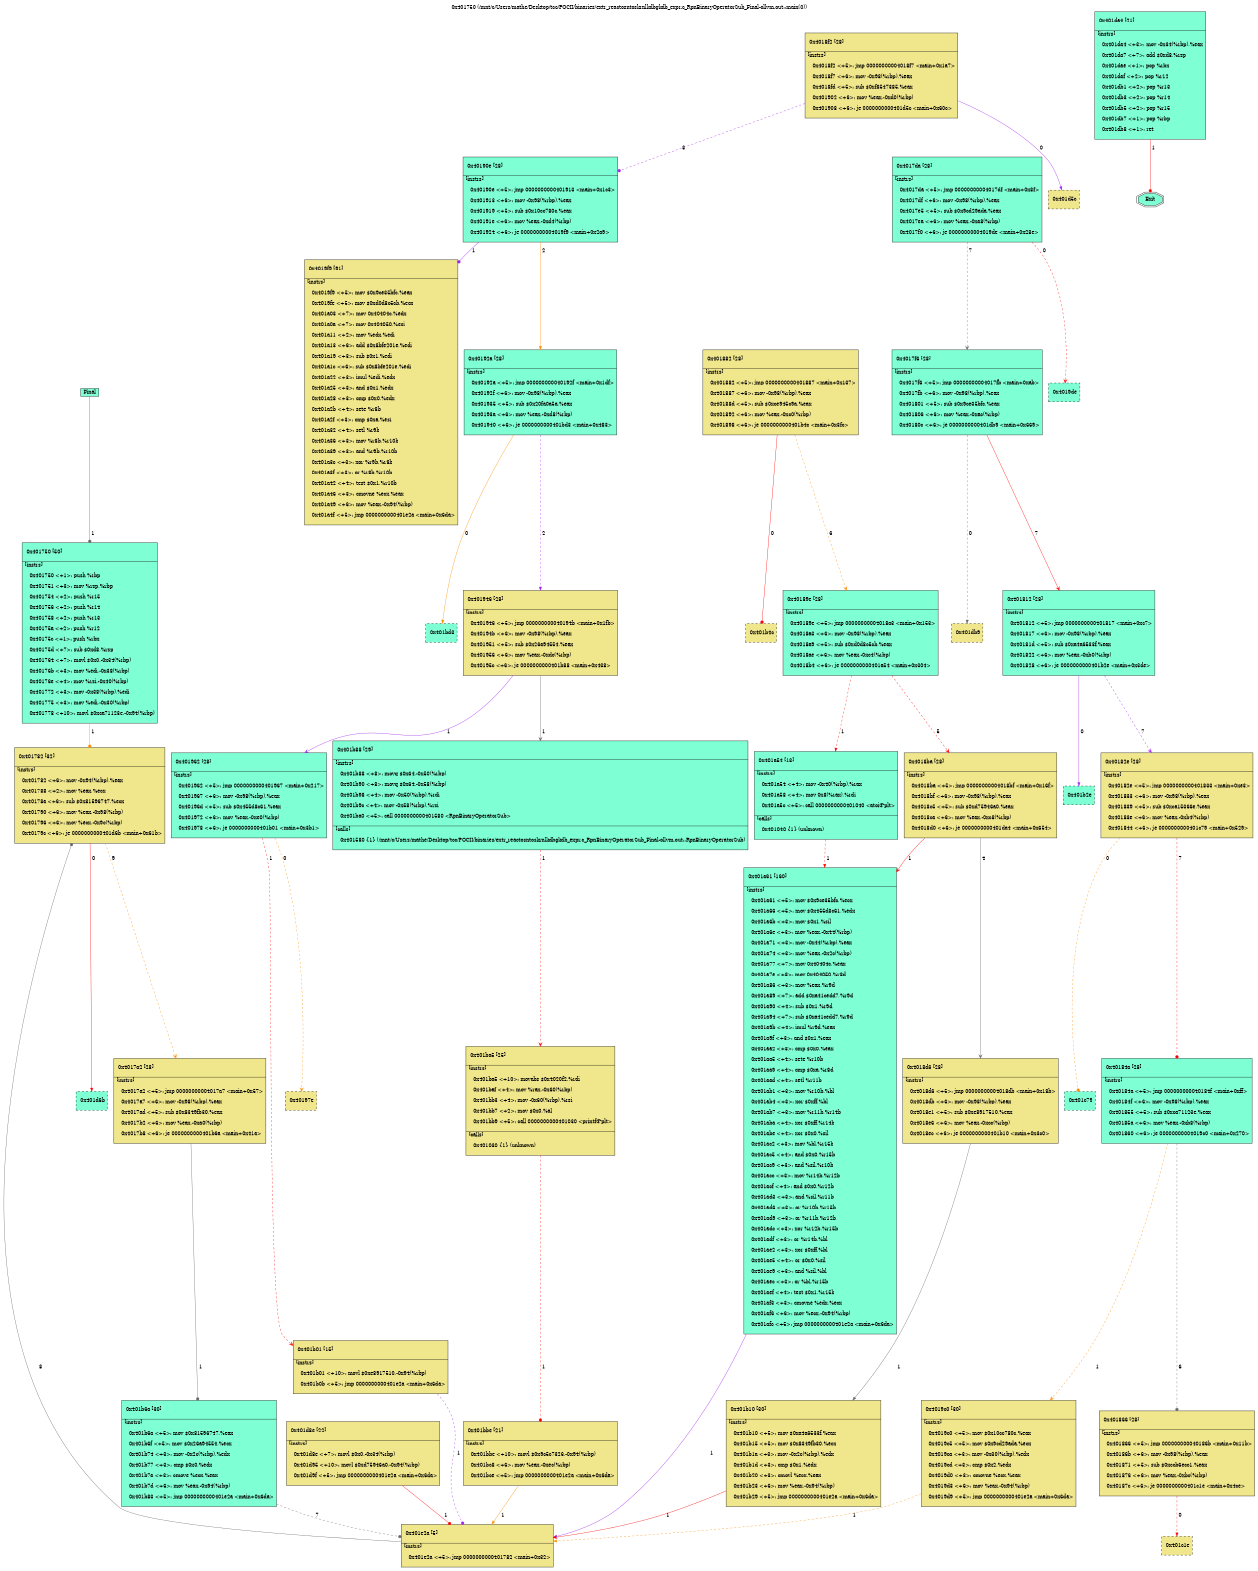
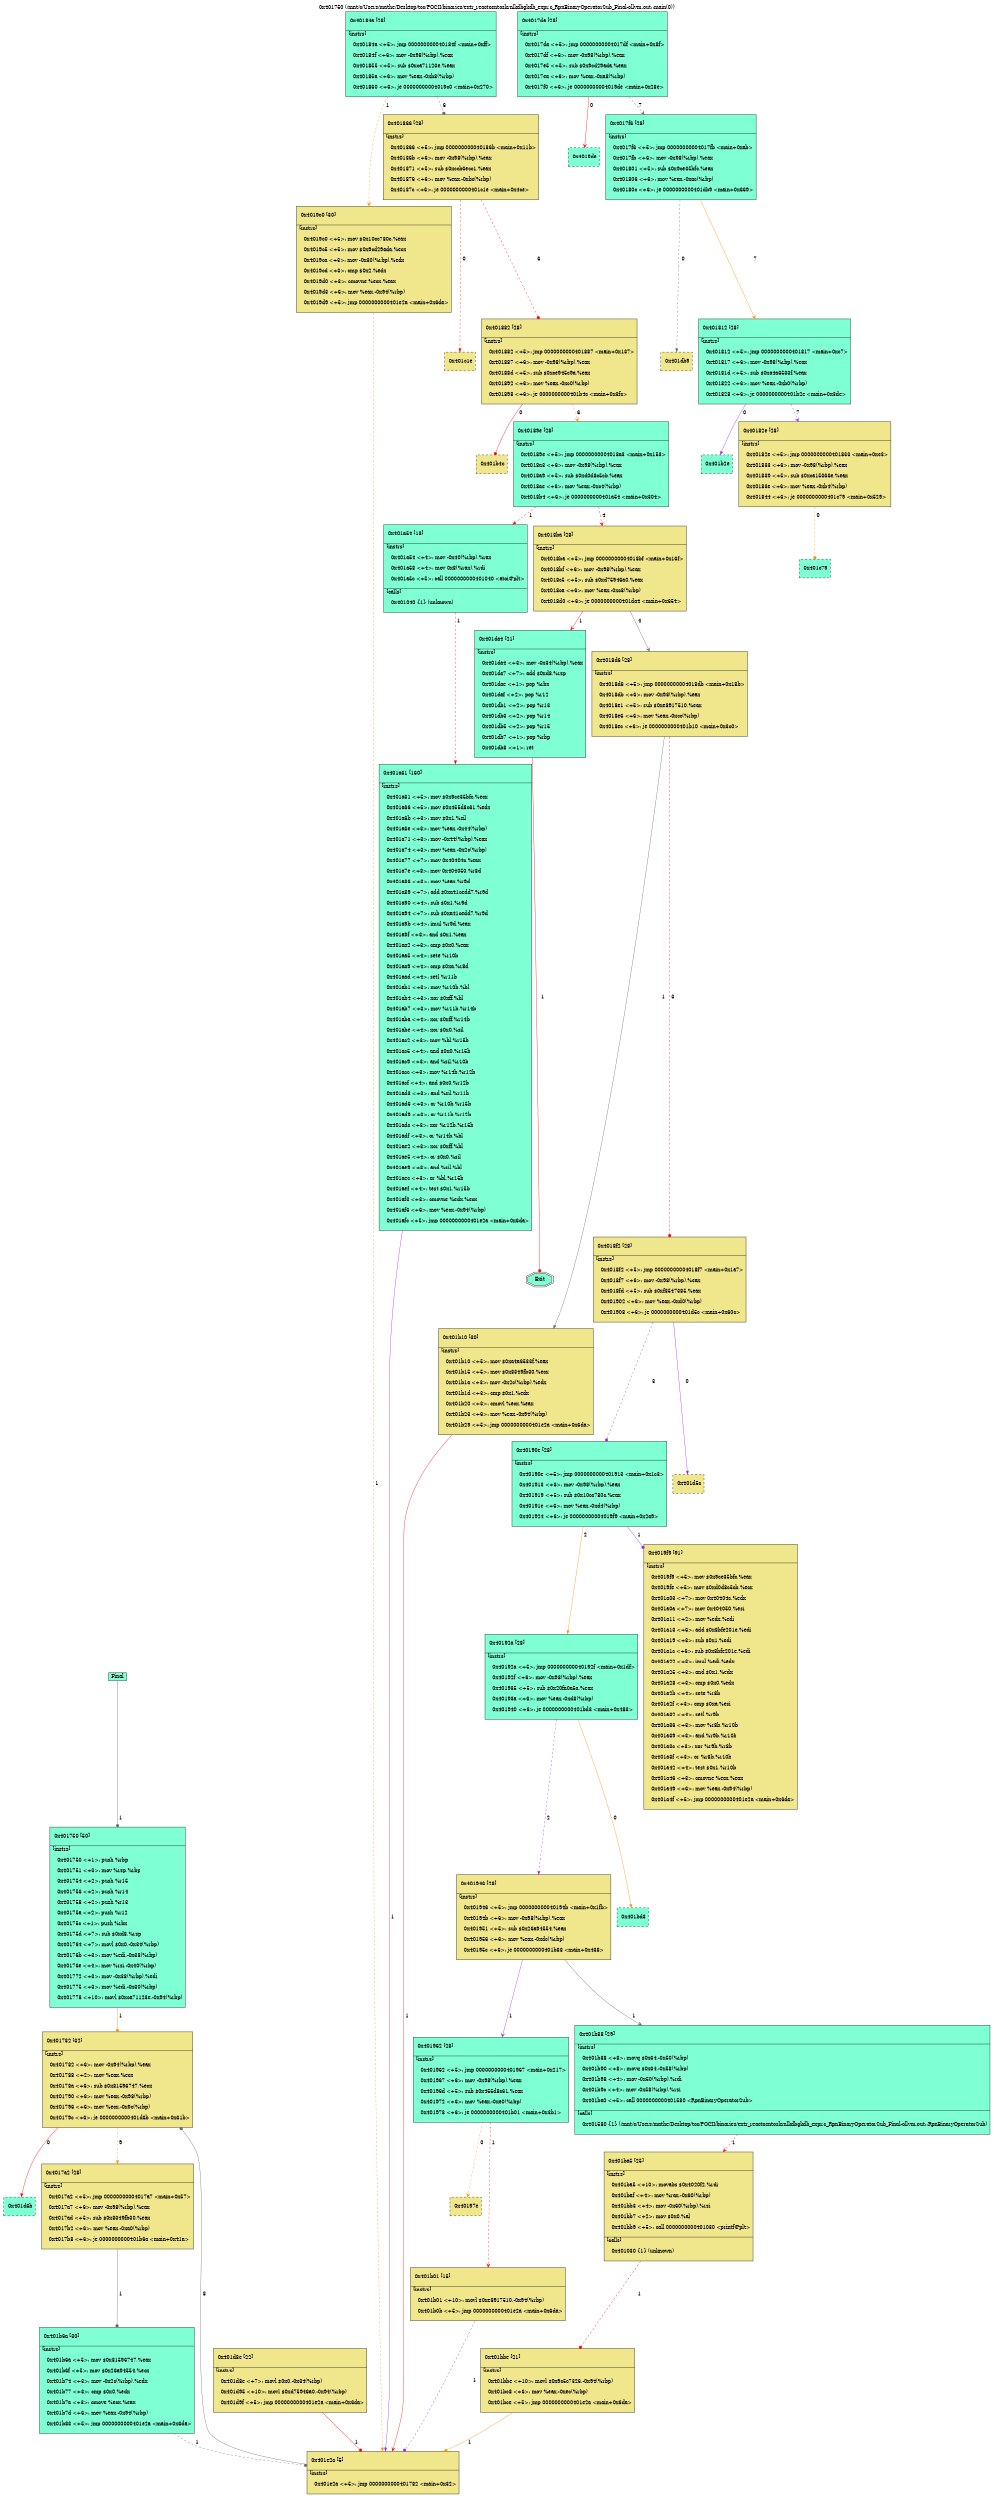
edge "0x401866 [28]" -> "0x401882 [28]": added, label "6"
edge "0x4017da [28]" -> "0x4019de": style dashed -> solid
edge "0x4017f6 [28]" -> "0x401812 [28]": color red -> darkorange
edge "0x40189e [28]" -> "0x4018ba [28]": label " 5" -> " 4"
edge "0x4018ba [28]" -> "0x401a61 [160]": now "0x4018ba [28]" -> "0x401da4 [21]"
edge "0x40182e [28]" -> "0x40184a [28]": removed, label "7"
edge "0x401782 [32]" -> "0x4017a2 [28]": arrowhead vee -> normal
edge "0x4018d6 [28]" -> "0x4018f2 [28]": added, label "3"
edge "0x401b6a [30]" -> "0x401e2a [5]": label " 7" -> " 1"
